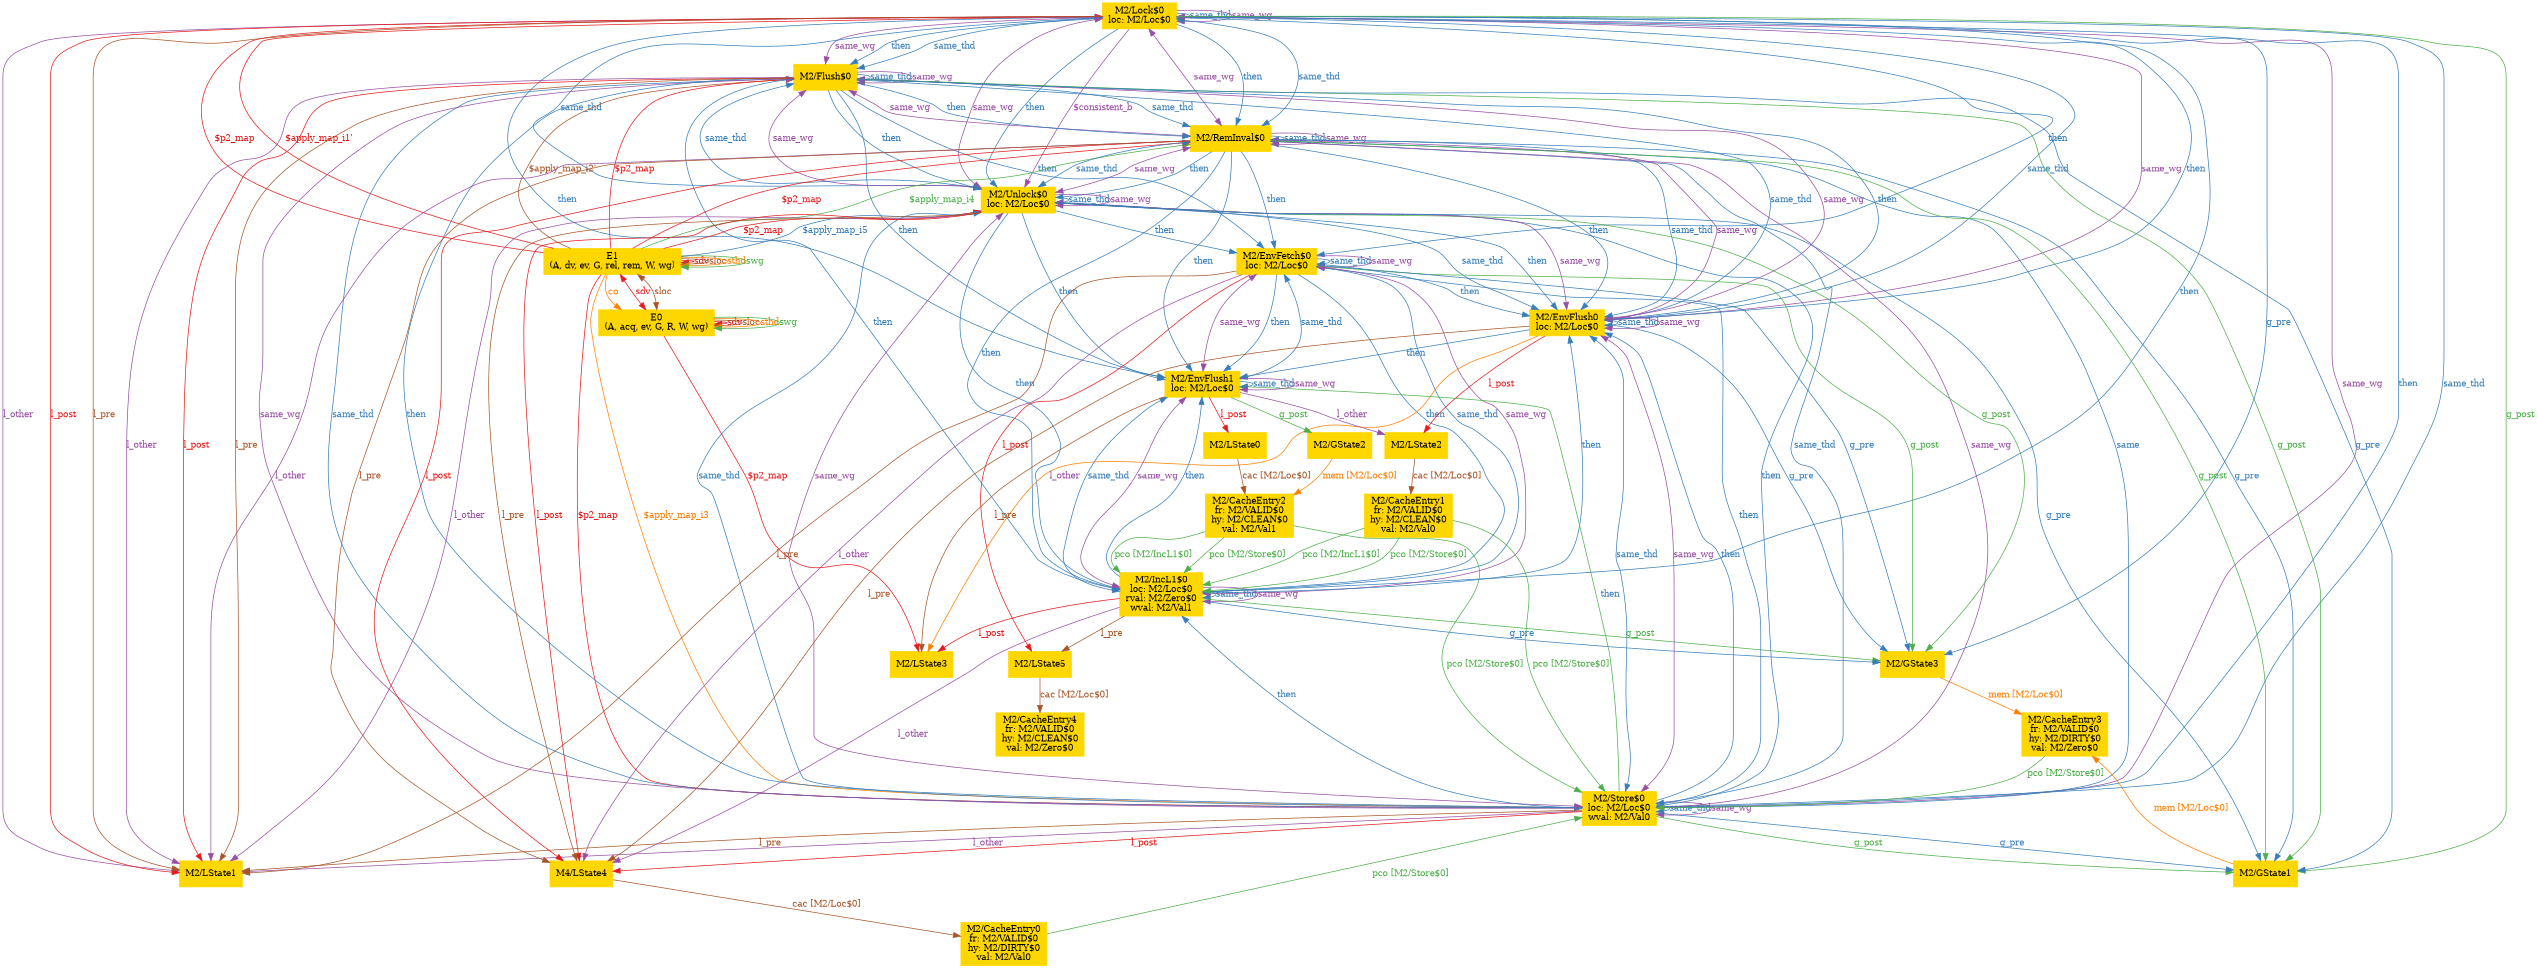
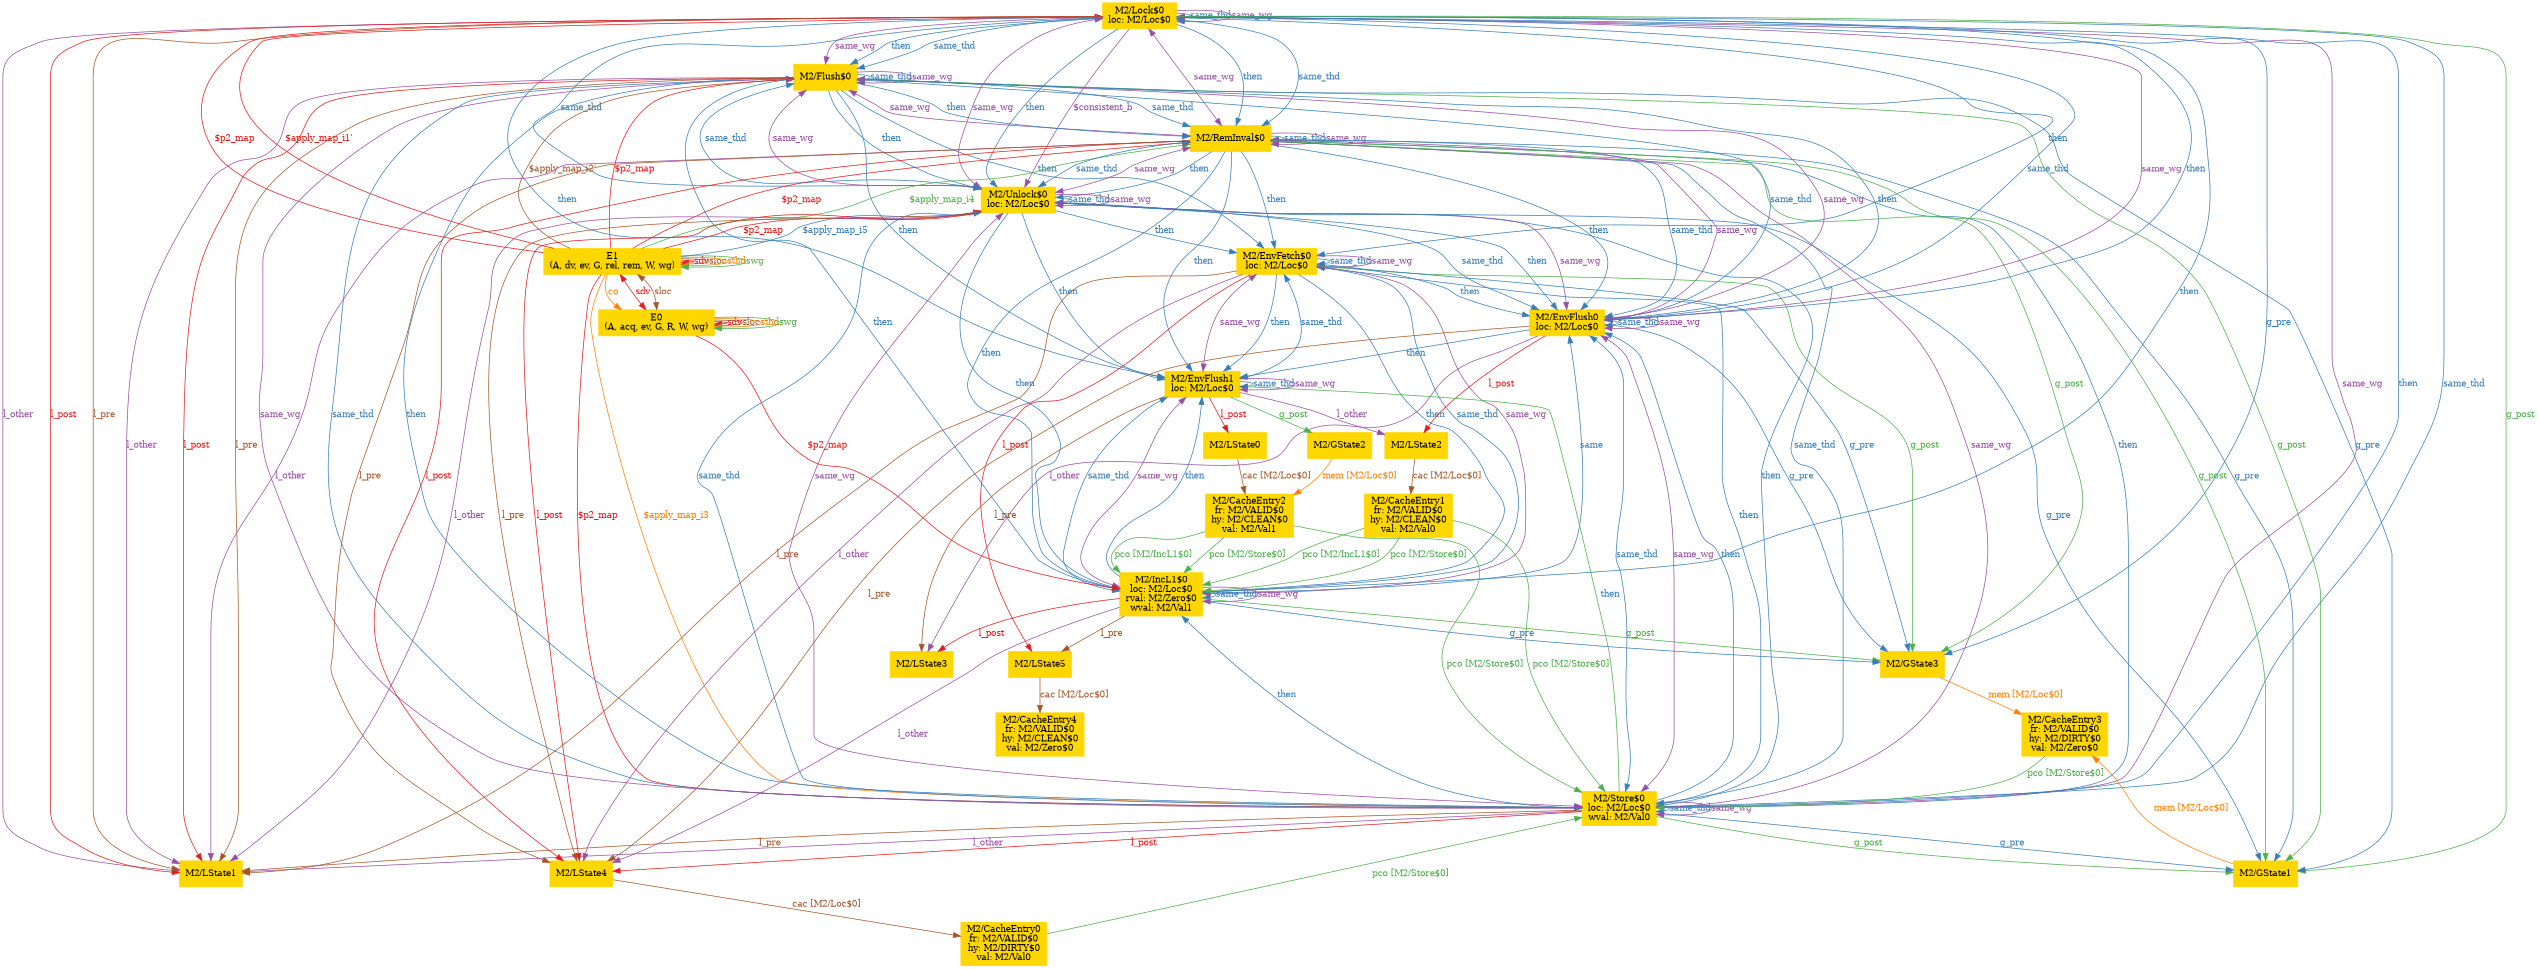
edge "M2/Unlock$0 loc: M2/Loc$0" -> "M2/GState3": now "M2/RemInval$0" -> "M2/GState3"
edge "M2/IncL1$0 loc: M2/Loc$0 rval: M2/Zero$0 wval: M2/Val1" -> "M2/EnvFlush0 loc: M2/Loc$0": label "then" -> "same"
edge "M2/Store$0 loc: M2/Loc$0 wval: M2/Val0" -> "M2/RemInval$0": label "same" -> "then"
edge "M2/EnvFlush0 loc: M2/Loc$0" -> "M2/LState3": color #ff7f00 -> #984ea3
edge "E0 (A, acq, ev, G, R, W, wg)" -> "M2/LState3": now "E0 (A, acq, ev, G, R, W, wg)" -> "M2/IncL1$0 loc: M2/Loc$0 rval: M2/Zero$0 wval: M2/Val1"
node "M4/LState4": label "M4/LState4" -> "M2/LState4"
